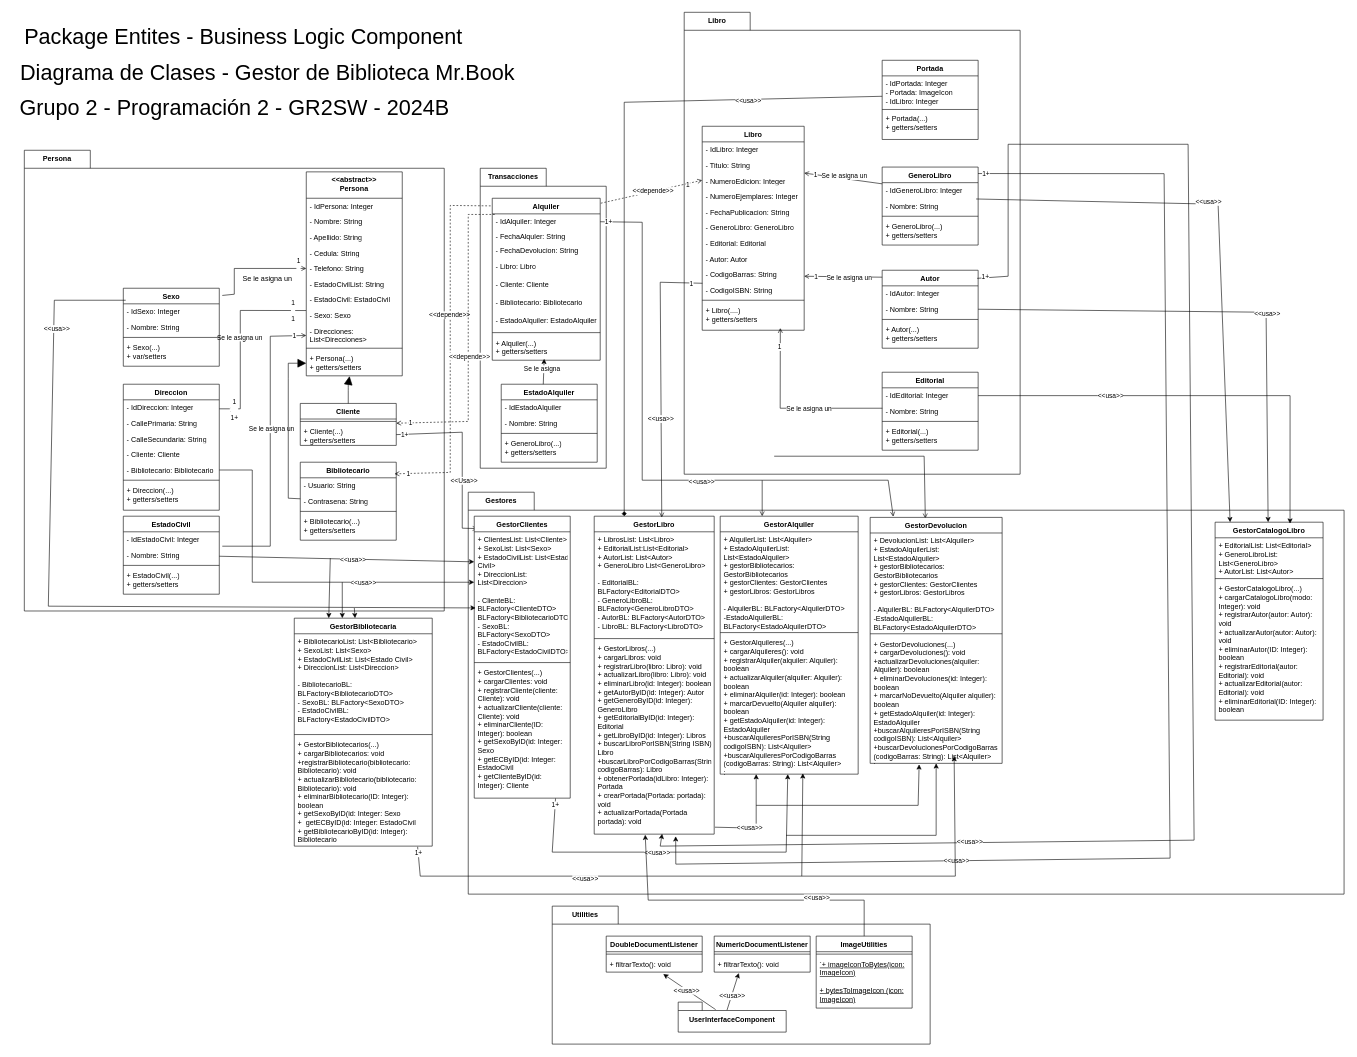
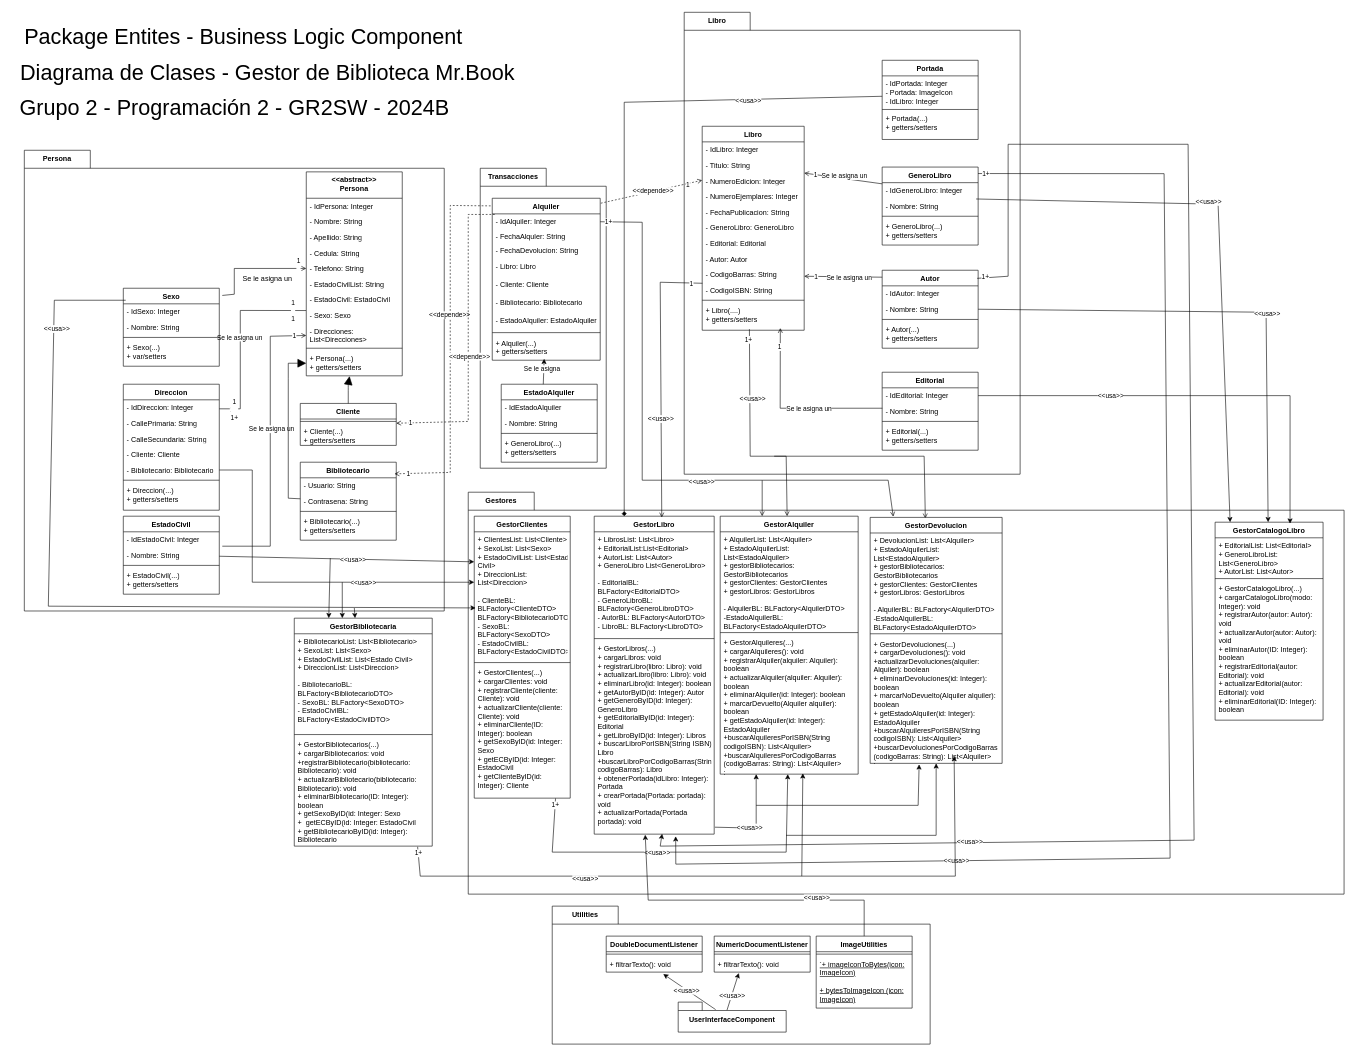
edge "+ Libro(....) + getters/setters" -> "GestorAlquiler": added, labels "1+", "<<usa>>"
edge "+ Cliente(...) + getters/setters" -> "GestorClientes": removed, labels "1+", "<<Usa>>"
